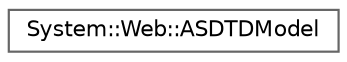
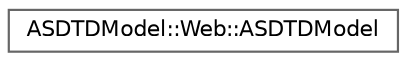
node "System::Web::ASDTDModel": label "System::Web::ASDTDModel" -> "ASDTDModel::Web::ASDTDModel"
